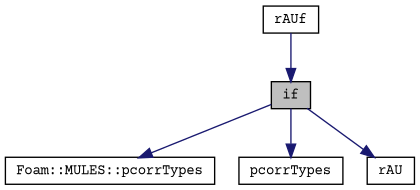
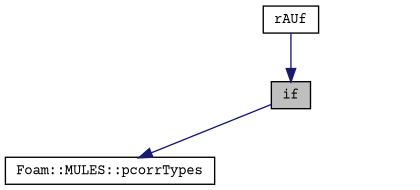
node "pcorrTypes": removed
node "rAU": removed
